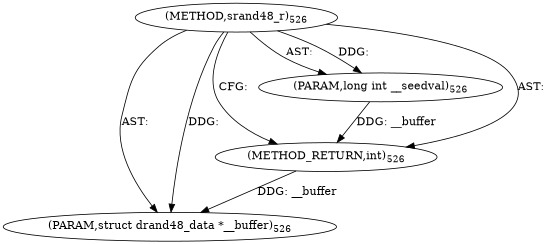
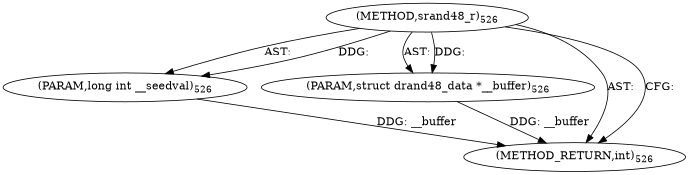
edge "(METHOD_RETURN,int)" -> "(PARAM,struct drand48_data *__buffer)": reversed
